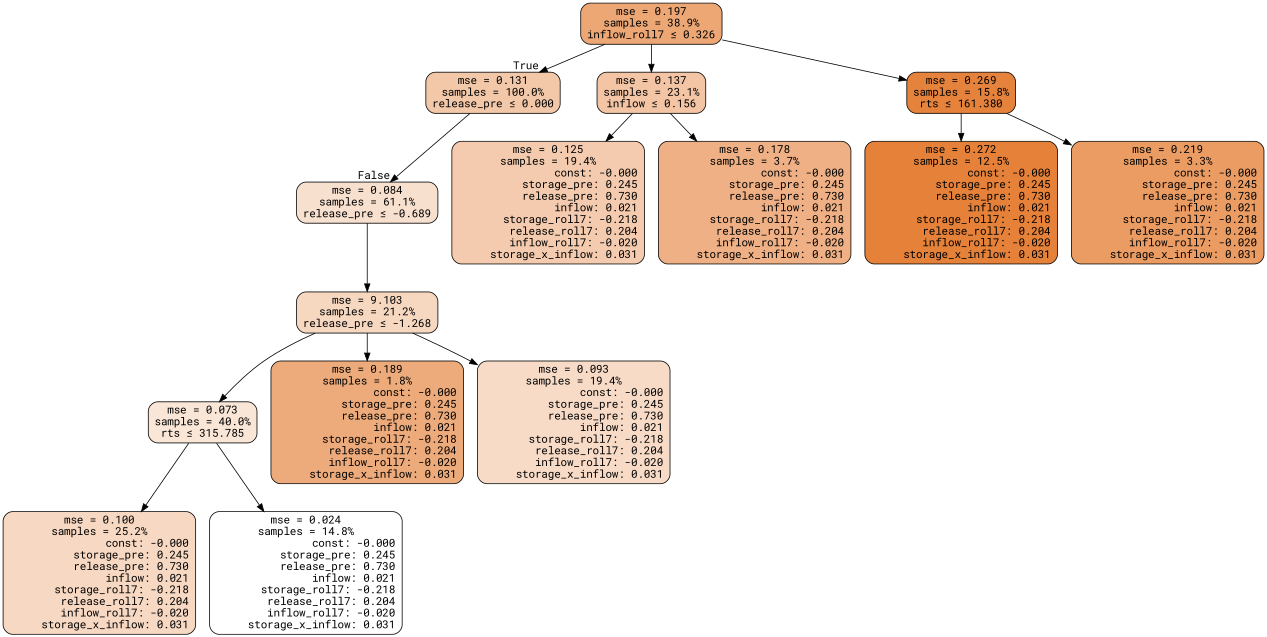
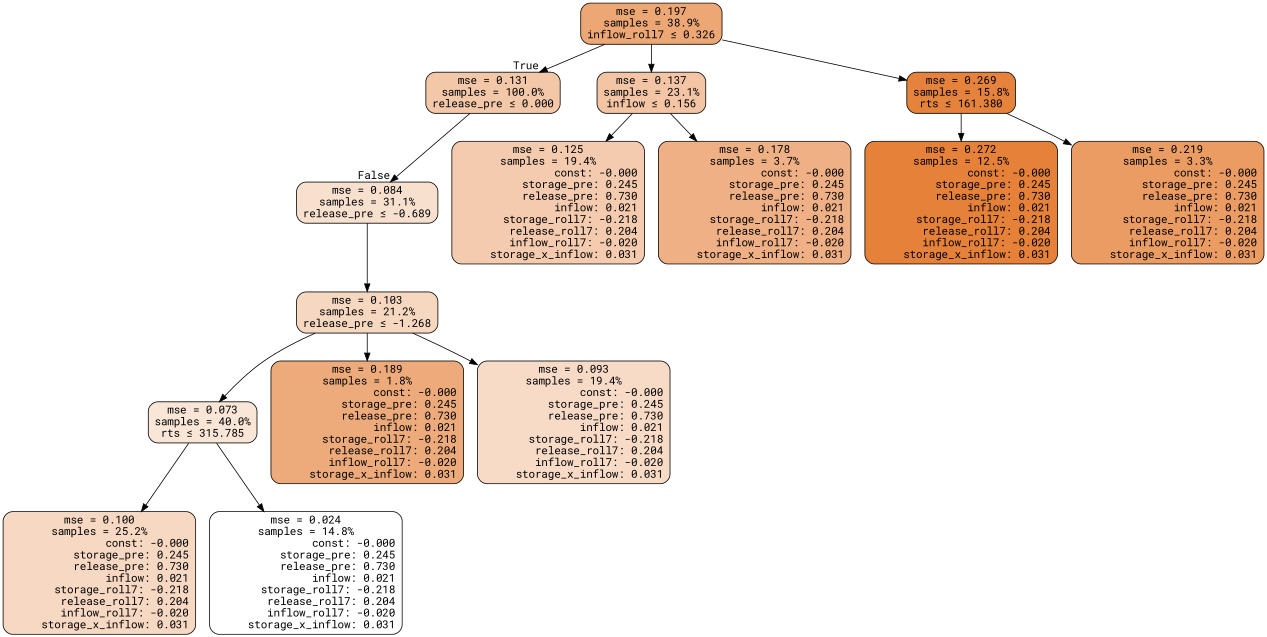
node "mse = 0.084 samples = 61.1% release_pre ≤ -0.689": label "mse = 0.084 samples = 61.1% release_pre ≤ -0.689" -> "mse = 0.084 samples = 31.1% release_pre ≤ -0.689"
node "mse = 9.103 samples = 21.2% release_pre ≤ -1.268": label "mse = 9.103 samples = 21.2% release_pre ≤ -1.268" -> "mse = 0.103 samples = 21.2% release_pre ≤ -1.268"
